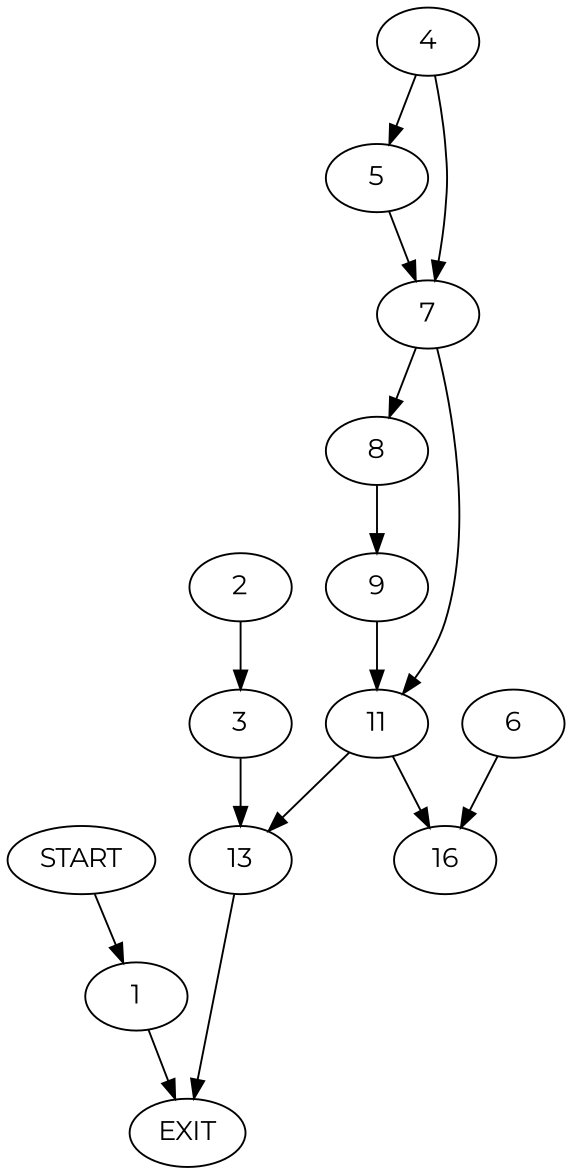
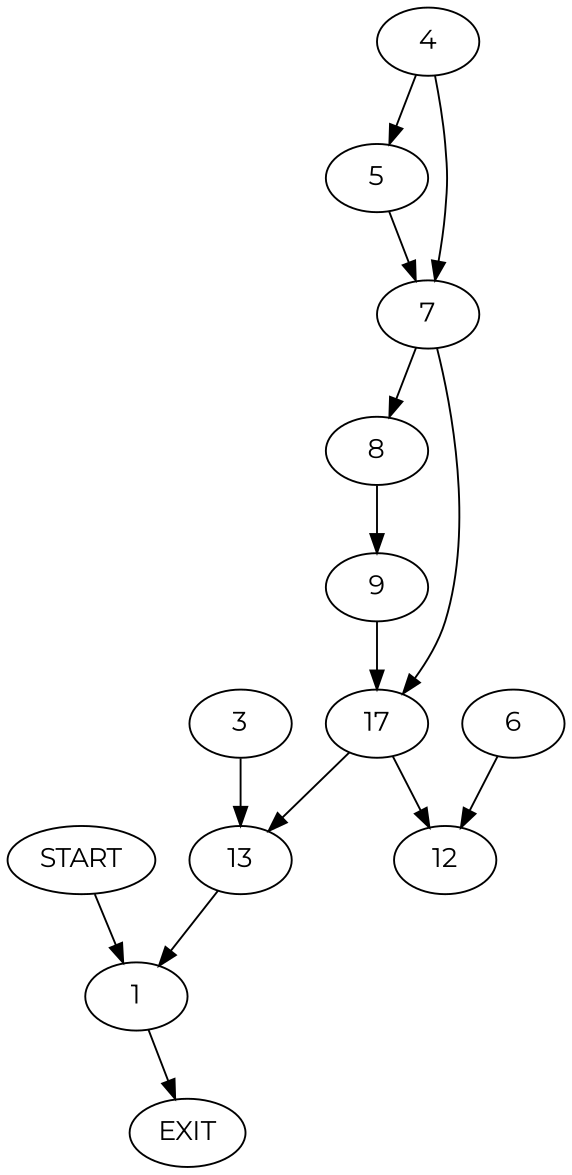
node "2": removed
node "11": label "11" -> "17"
node "16": label "16" -> "12"
edge "13" -> "EXIT": now "13" -> "1"
